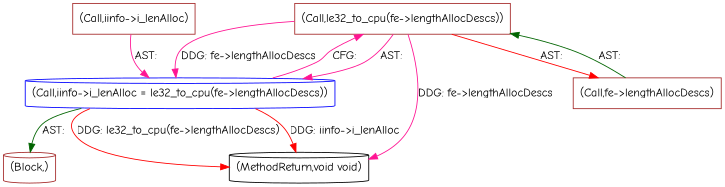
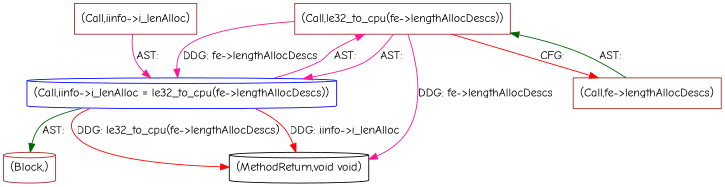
edge "(Call,iinfo->i_lenAlloc = le32_to_cpu(fe->lengthAllocDescs))" -> "(Call,le32_to_cpu(fe->lengthAllocDescs))": label "CFG: " -> "AST: "
edge "(Call,le32_to_cpu(fe->lengthAllocDescs))" -> "(Call,fe->lengthAllocDescs)": label "AST: " -> "CFG: "
